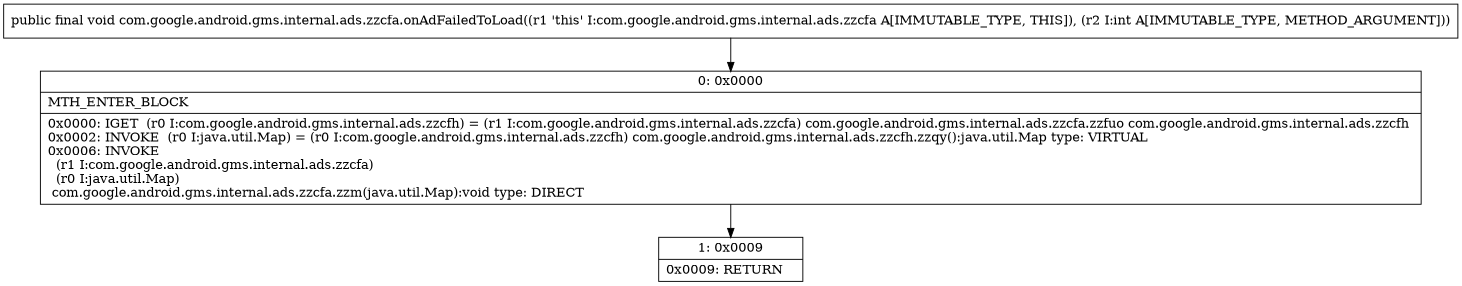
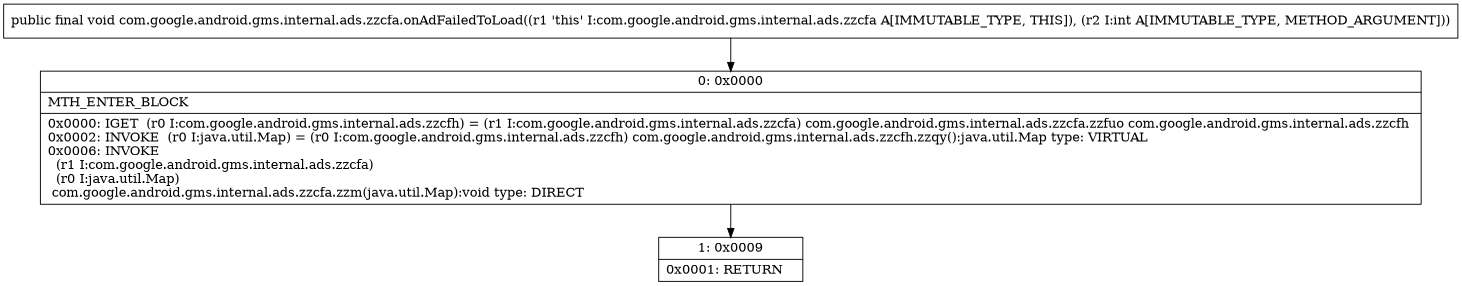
node "1: 0x0009": text "0x0009: RETURN" -> "0x0001: RETURN"
